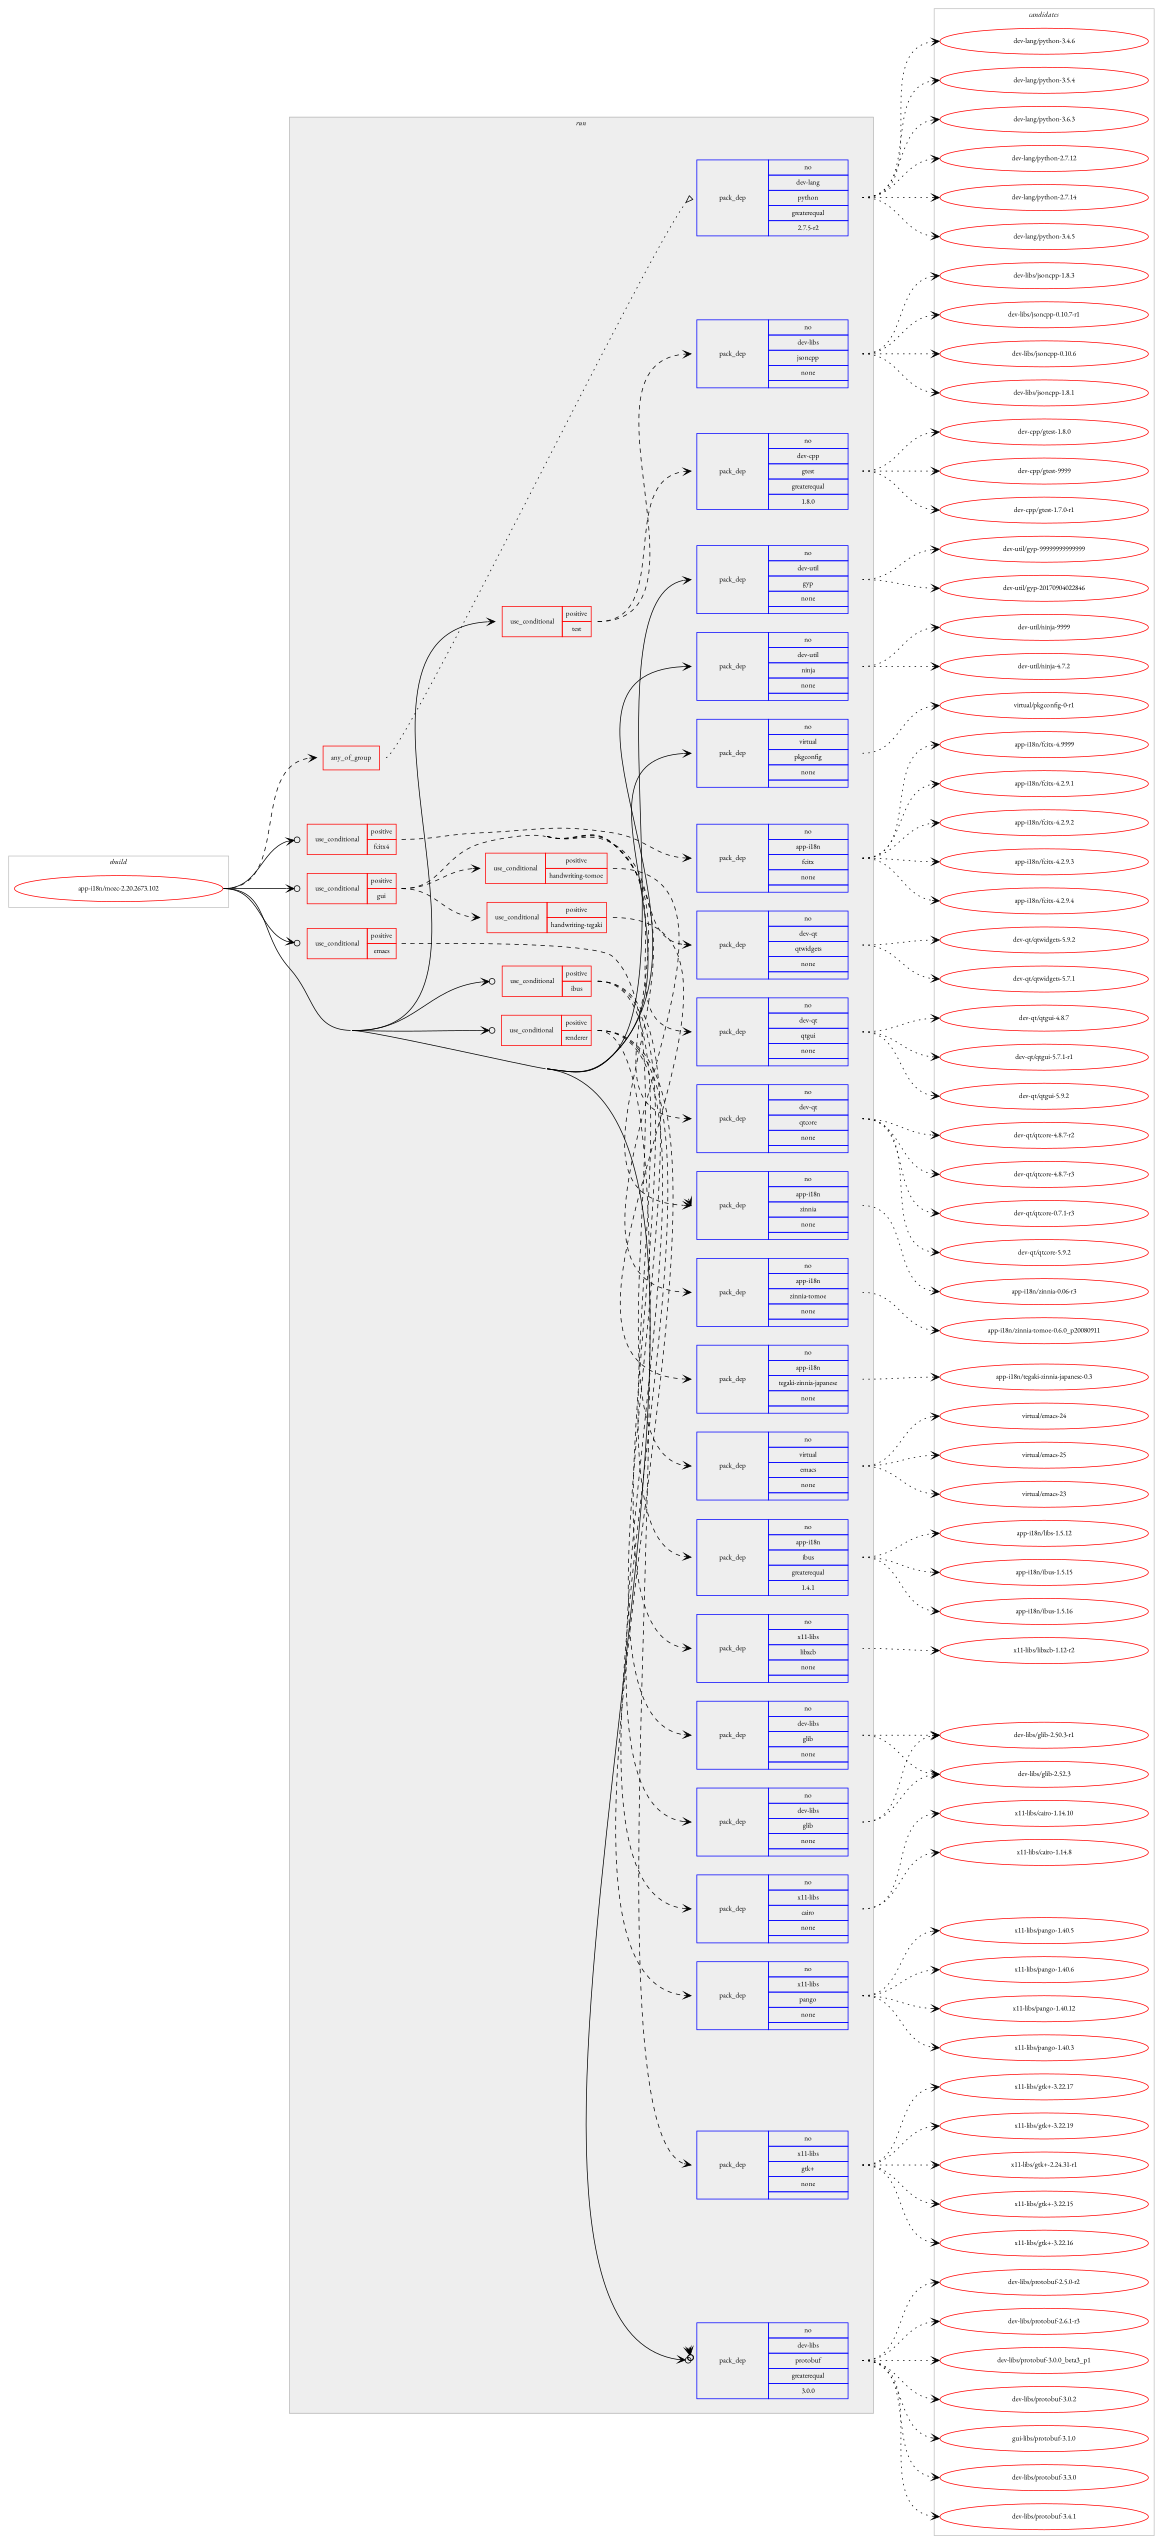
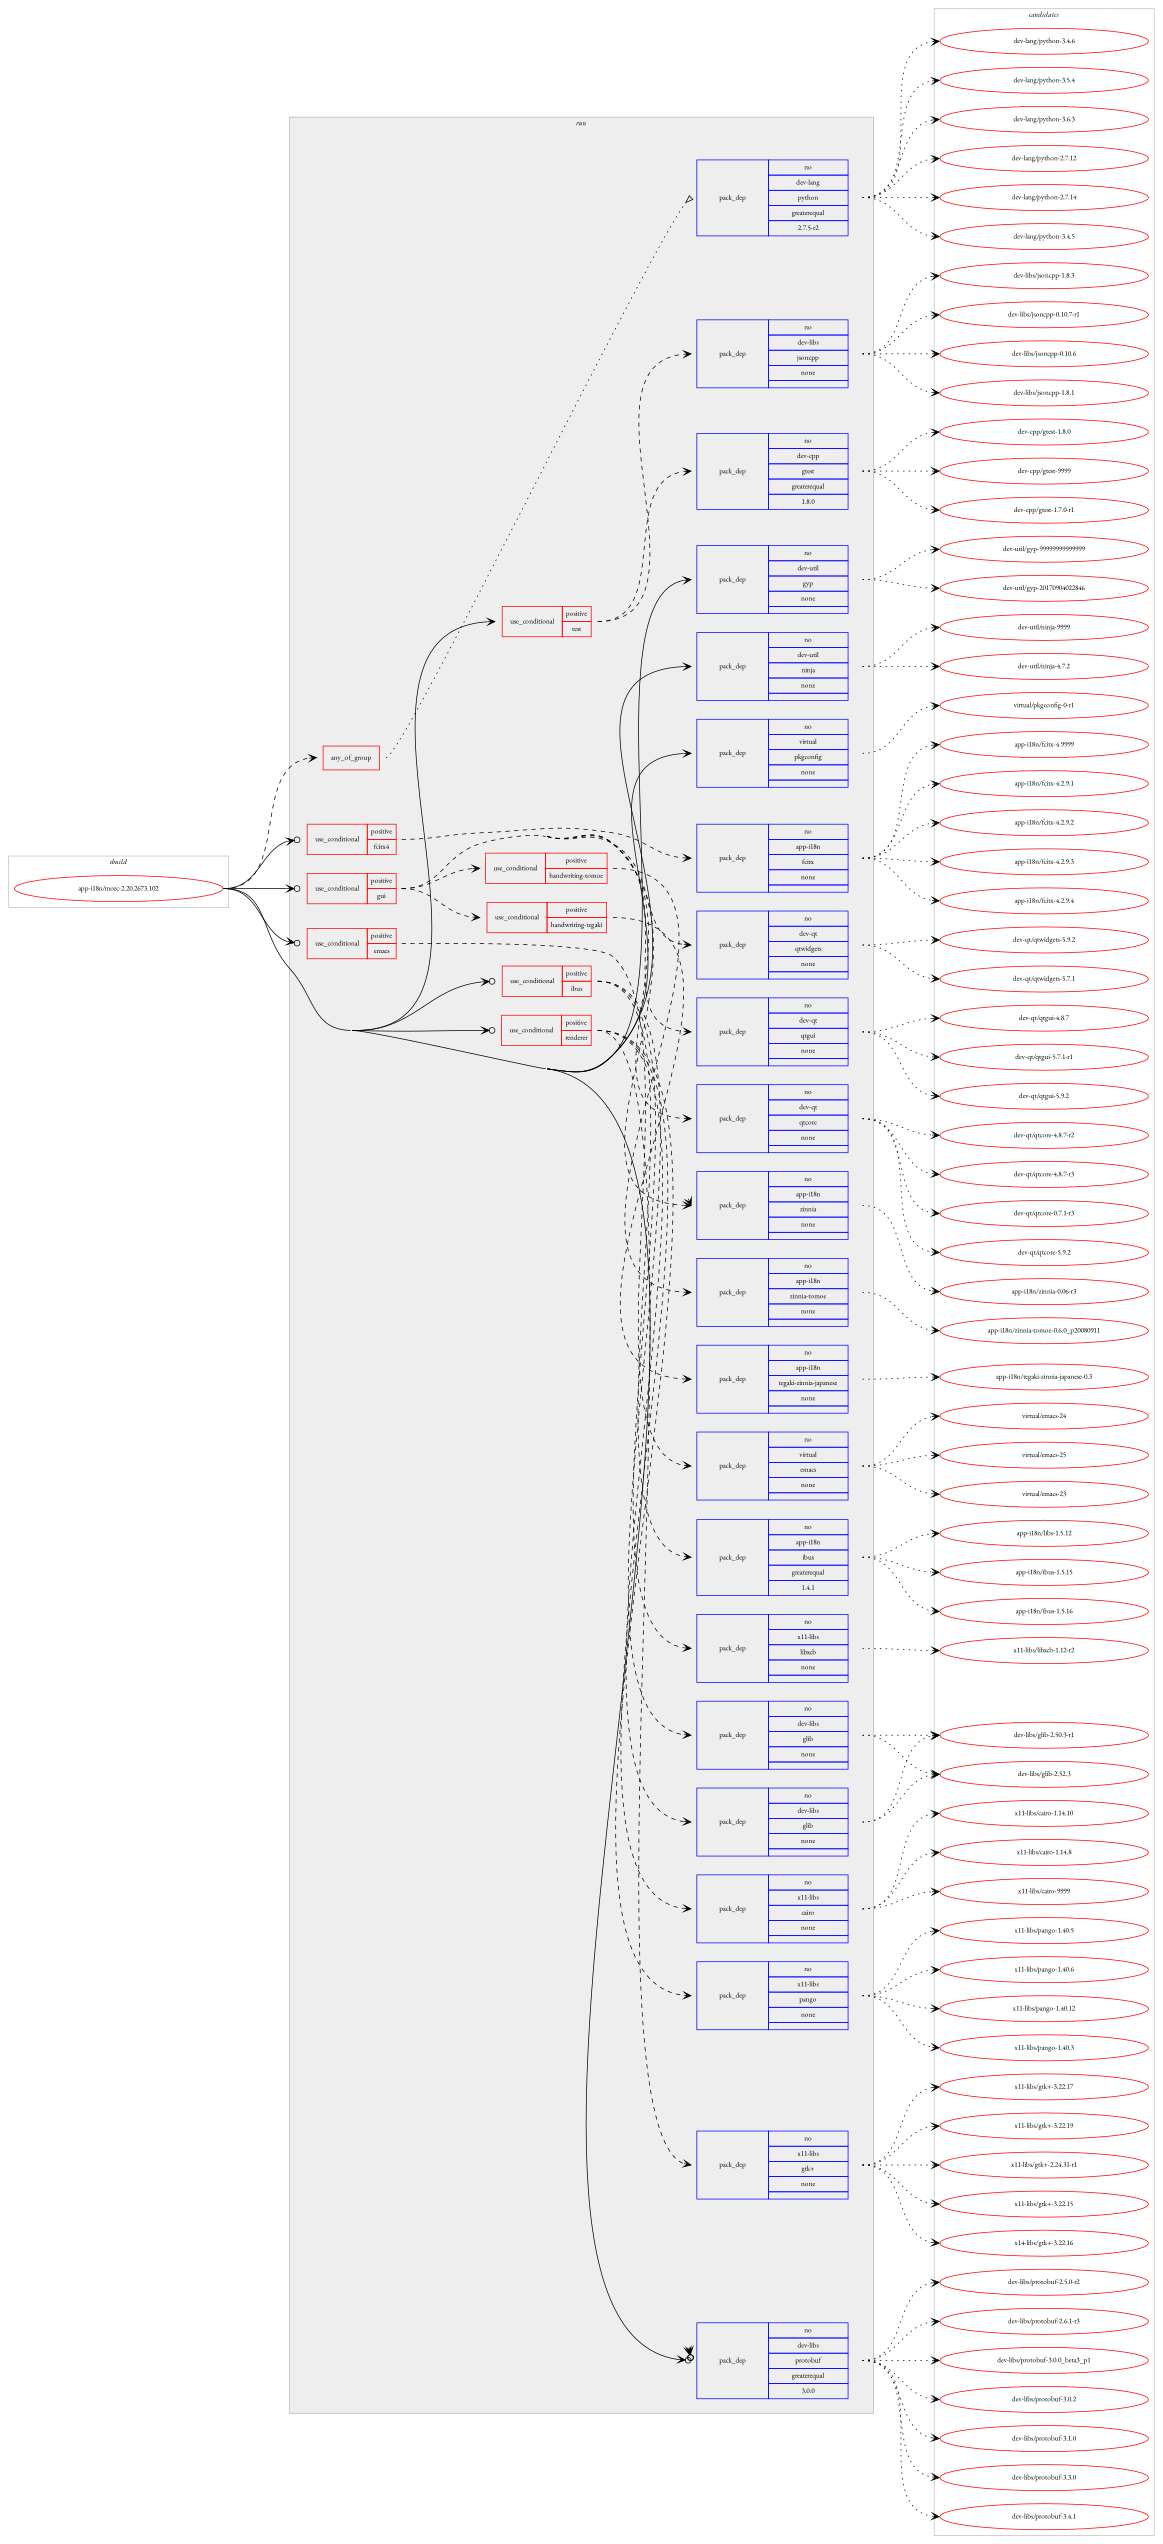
node "x11-libs/cairo-9999": added
node "x11-libs/gtk+-3.22.16": label "x11-libs/gtk+-3.22.16" -> "x14-libs/gtk+-3.22.16"
node "gui-libs/protobuf-3.1.0": label "gui-libs/protobuf-3.1.0" -> "dev-libs/protobuf-3.1.0"
